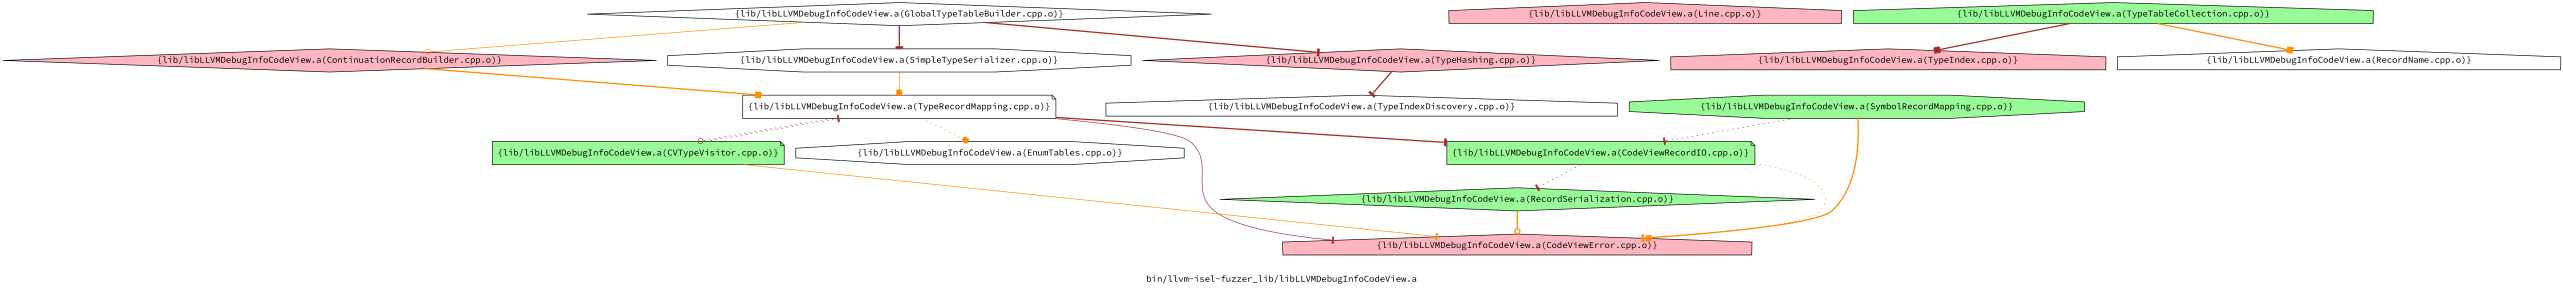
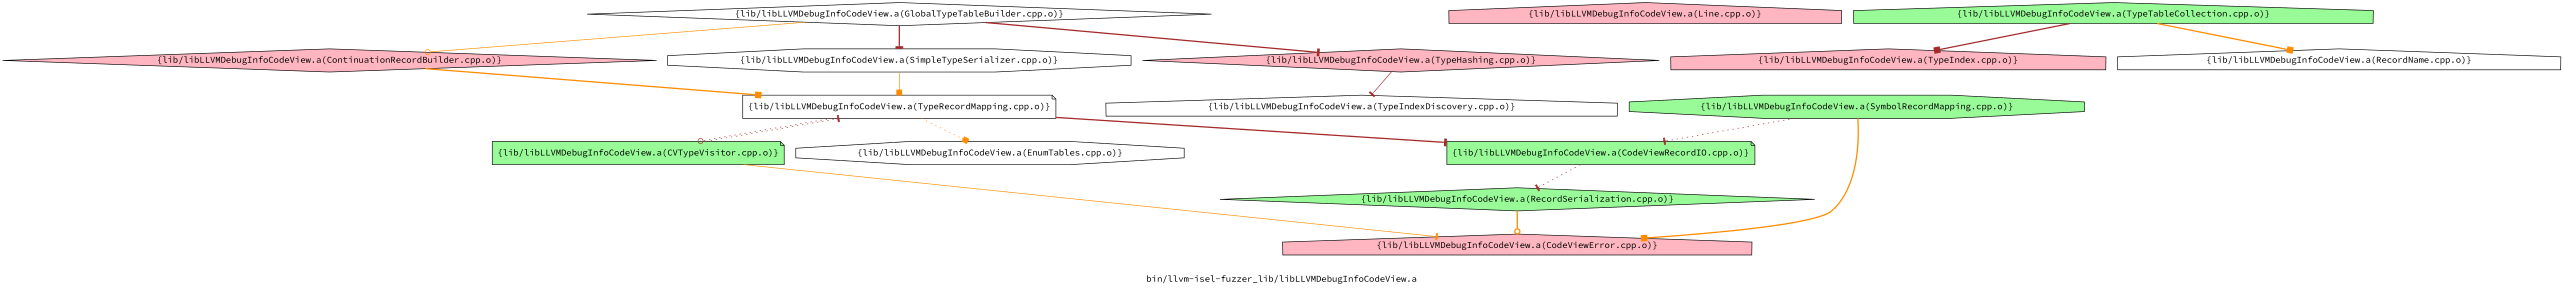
edge "{lib/libLLVMDebugInfoCodeView.a(TypeHashing.cpp.o)}" -> "{lib/libLLVMDebugInfoCodeView.a(TypeIndexDiscovery.cpp.o)}": style bold -> solid
edge "{lib/libLLVMDebugInfoCodeView.a(TypeRecordMapping.cpp.o)}" -> "{lib/libLLVMDebugInfoCodeView.a(CodeViewError.cpp.o)}": removed
edge "{lib/libLLVMDebugInfoCodeView.a(CodeViewRecordIO.cpp.o)}" -> "{lib/libLLVMDebugInfoCodeView.a(CodeViewError.cpp.o)}": removed
edge "{lib/libLLVMDebugInfoCodeView.a(SymbolRecordMapping.cpp.o)}" -> "{lib/libLLVMDebugInfoCodeView.a(CodeViewError.cpp.o)}": arrowhead tee -> box
